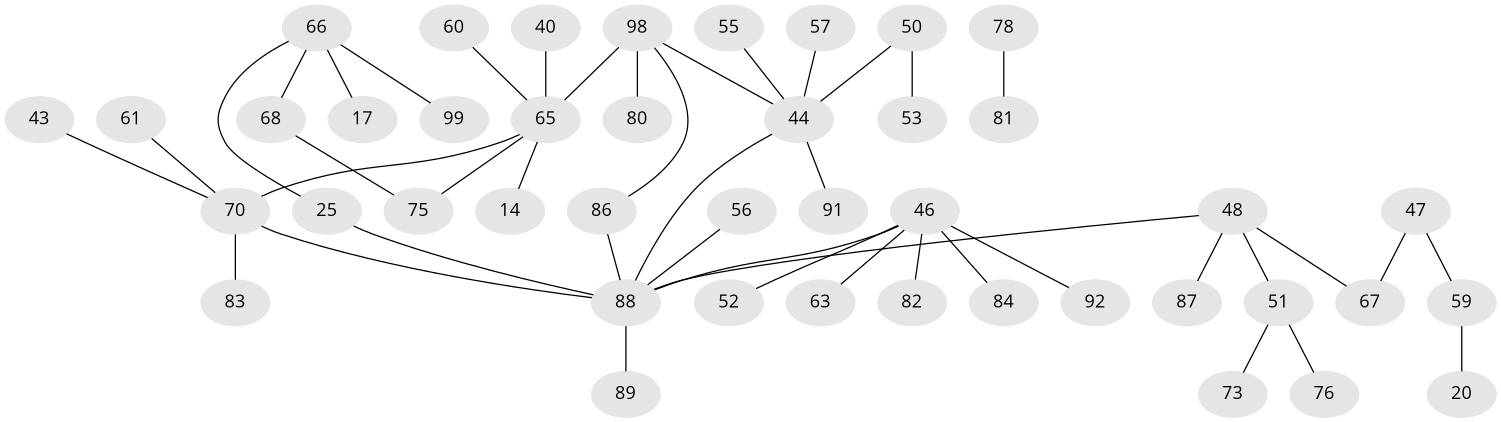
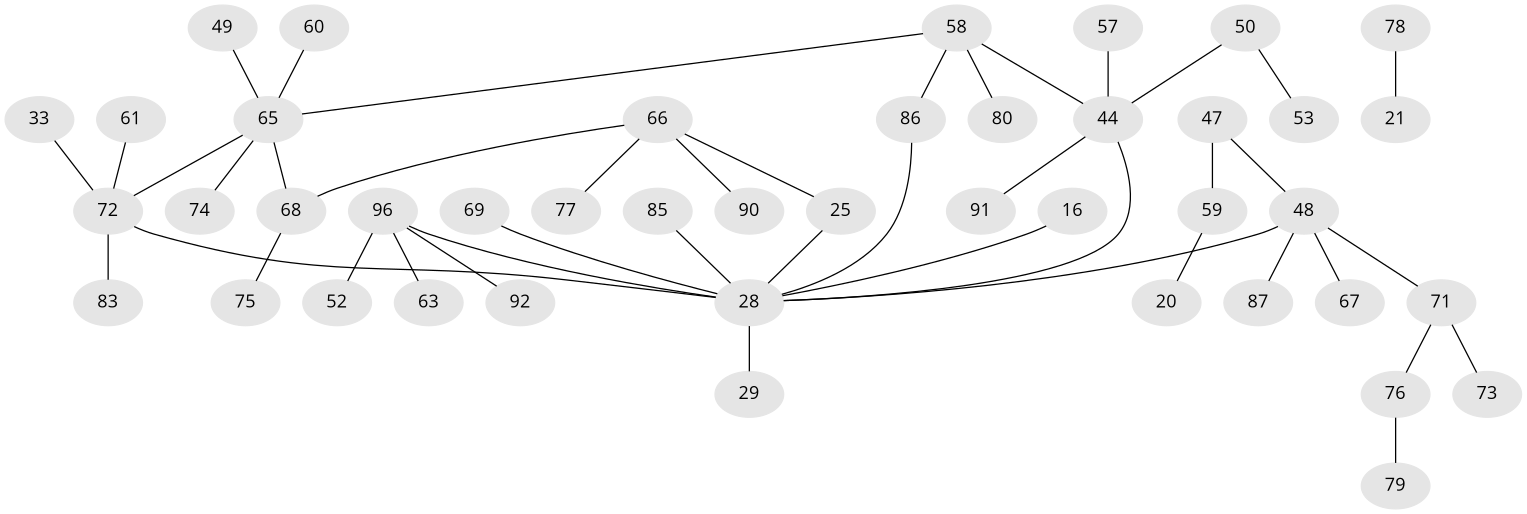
node "40": label "40" -> "49"
node "98": label "98" -> "58"
node "55": removed
node "43": label "43" -> "33"
node "17": label "17" -> "77"
node "99": label "99" -> "90"
node "81": label "81" -> "21"
edge "65" -- "75": now "65" -- "68"
node "70": label "70" -> "72"
node "69": added
node "14": label "14" -> "74"
node "85": added
node "56": label "56" -> "16"
node "46": label "46" -> "96"
edge "47" -- "67": now "47" -- "48"
node "88": label "88" -> "28"
node "82": removed
node "84": removed
node "51": label "51" -> "71"
node "89": label "89" -> "29"
node "79": added
